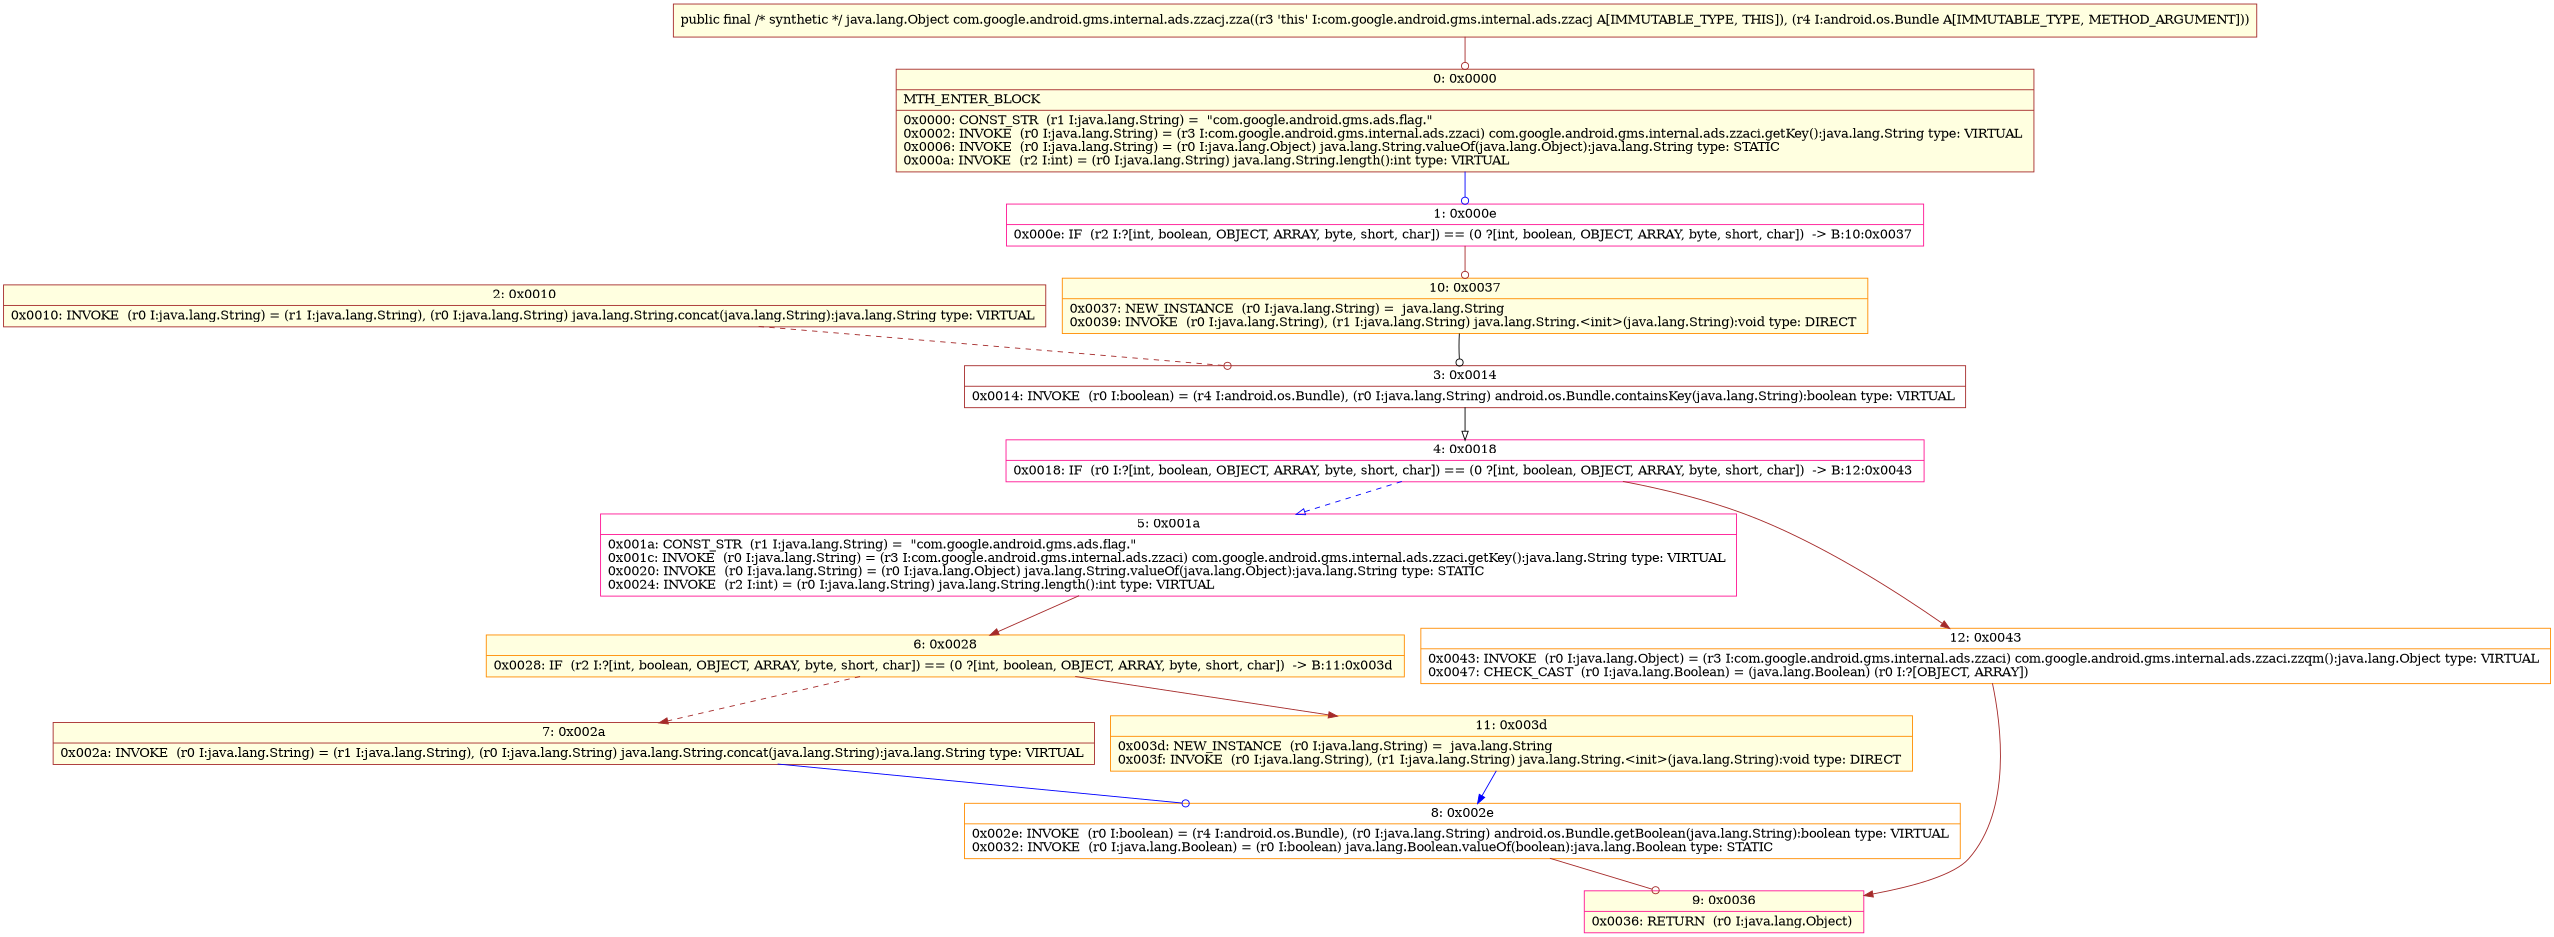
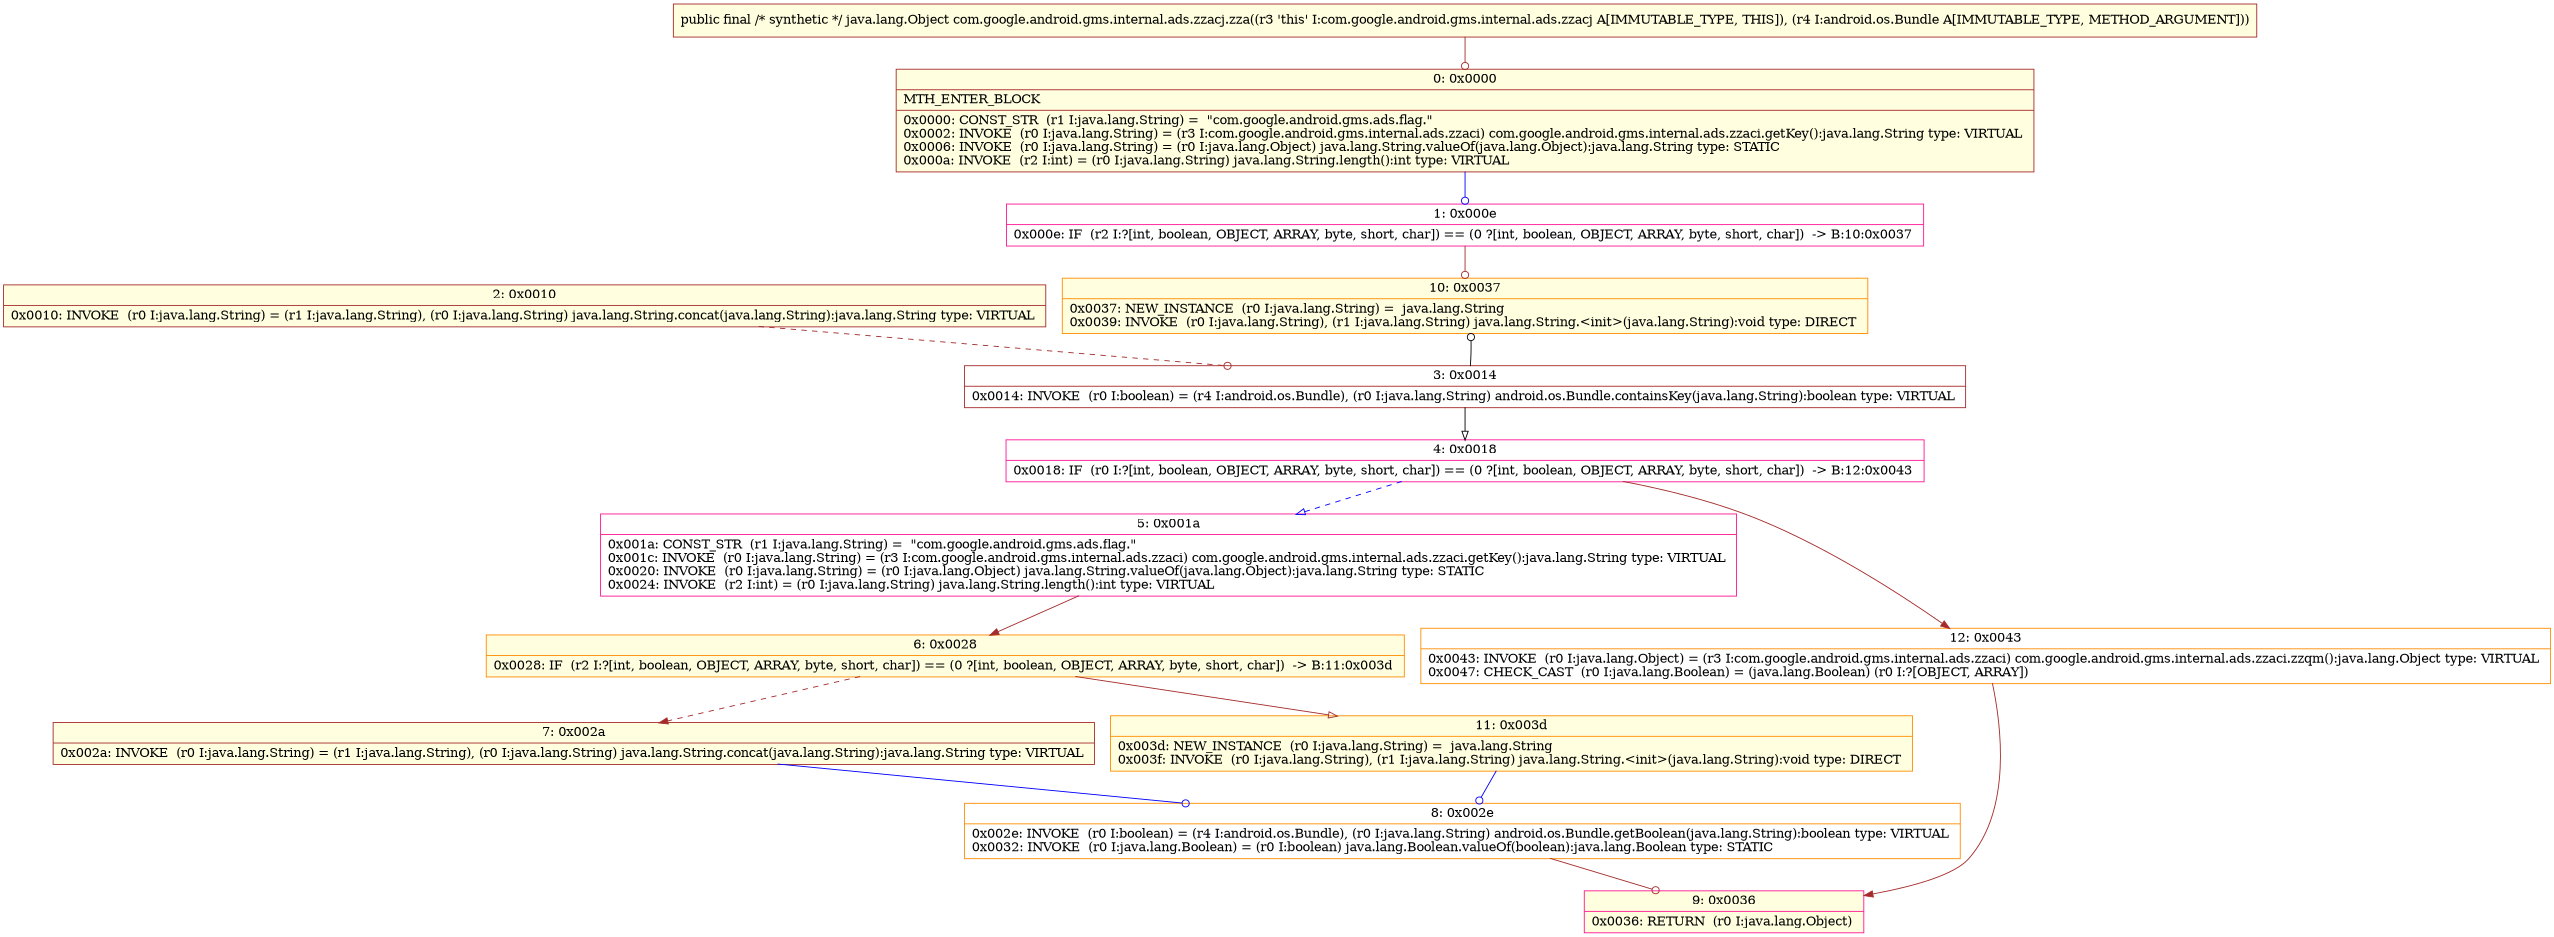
edge "10: 0x0037" -> "3: 0x0014": reversed
edge "6: 0x0028" -> "11: 0x003d": arrowhead normal -> onormal
edge "11: 0x003d" -> "8: 0x002e": arrowhead normal -> odot
